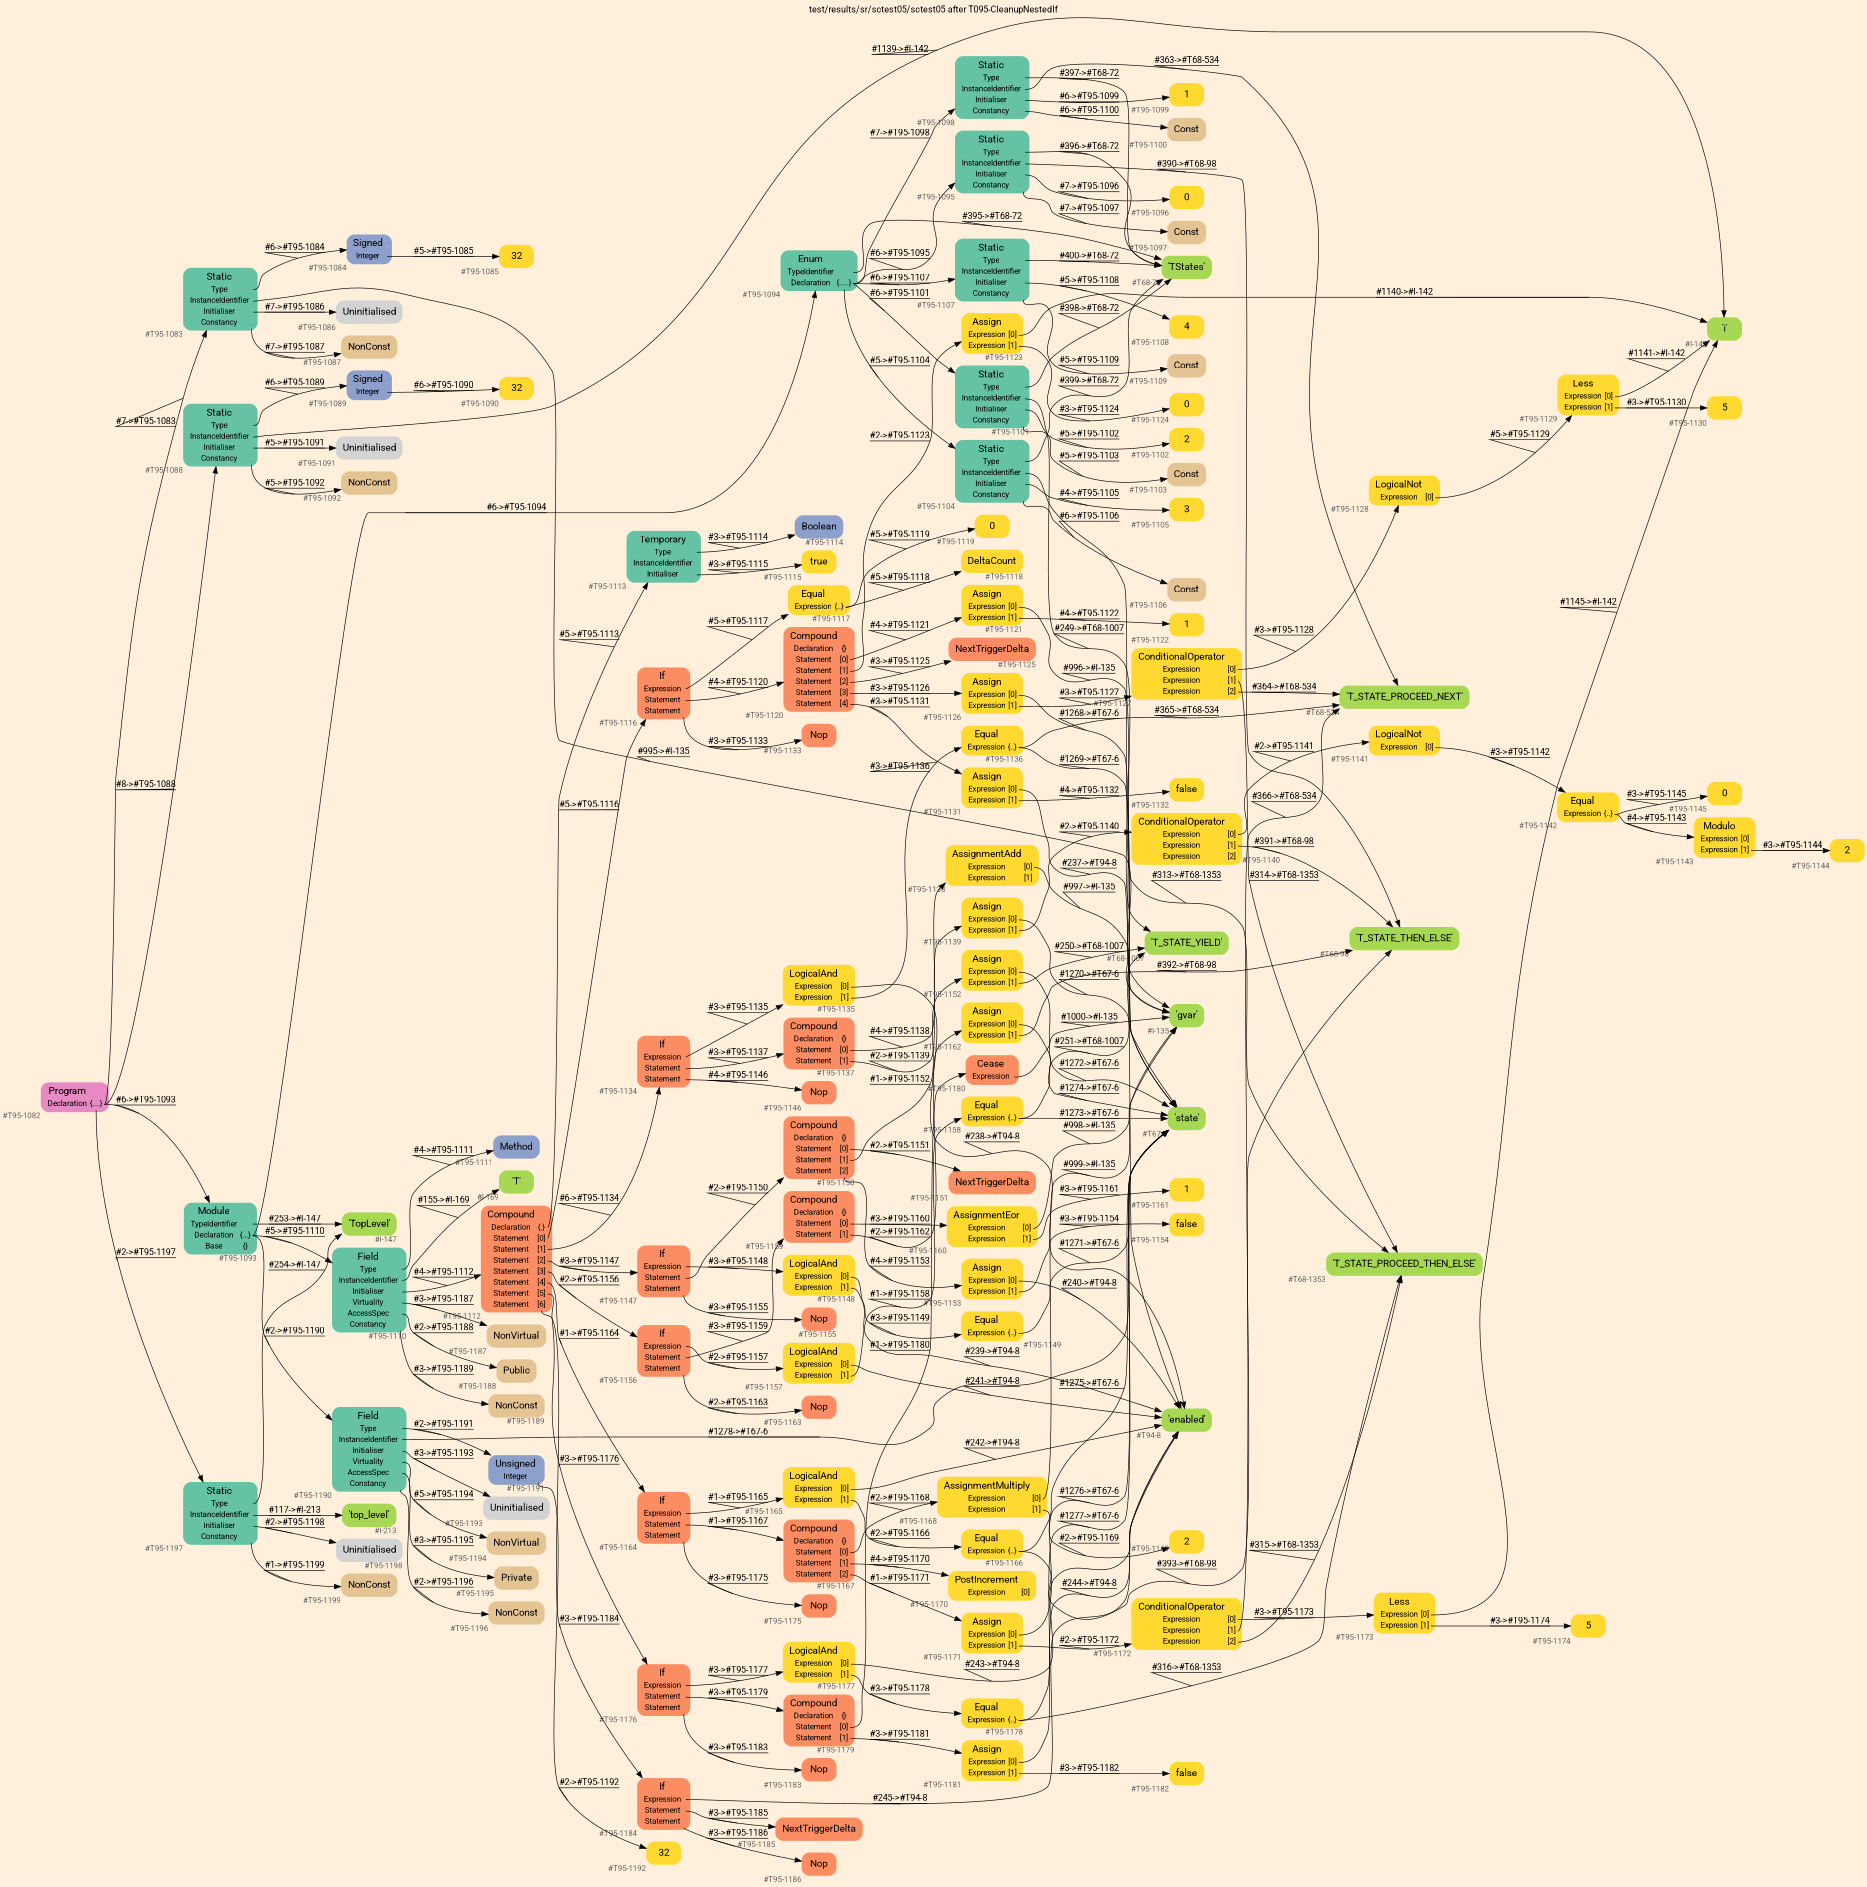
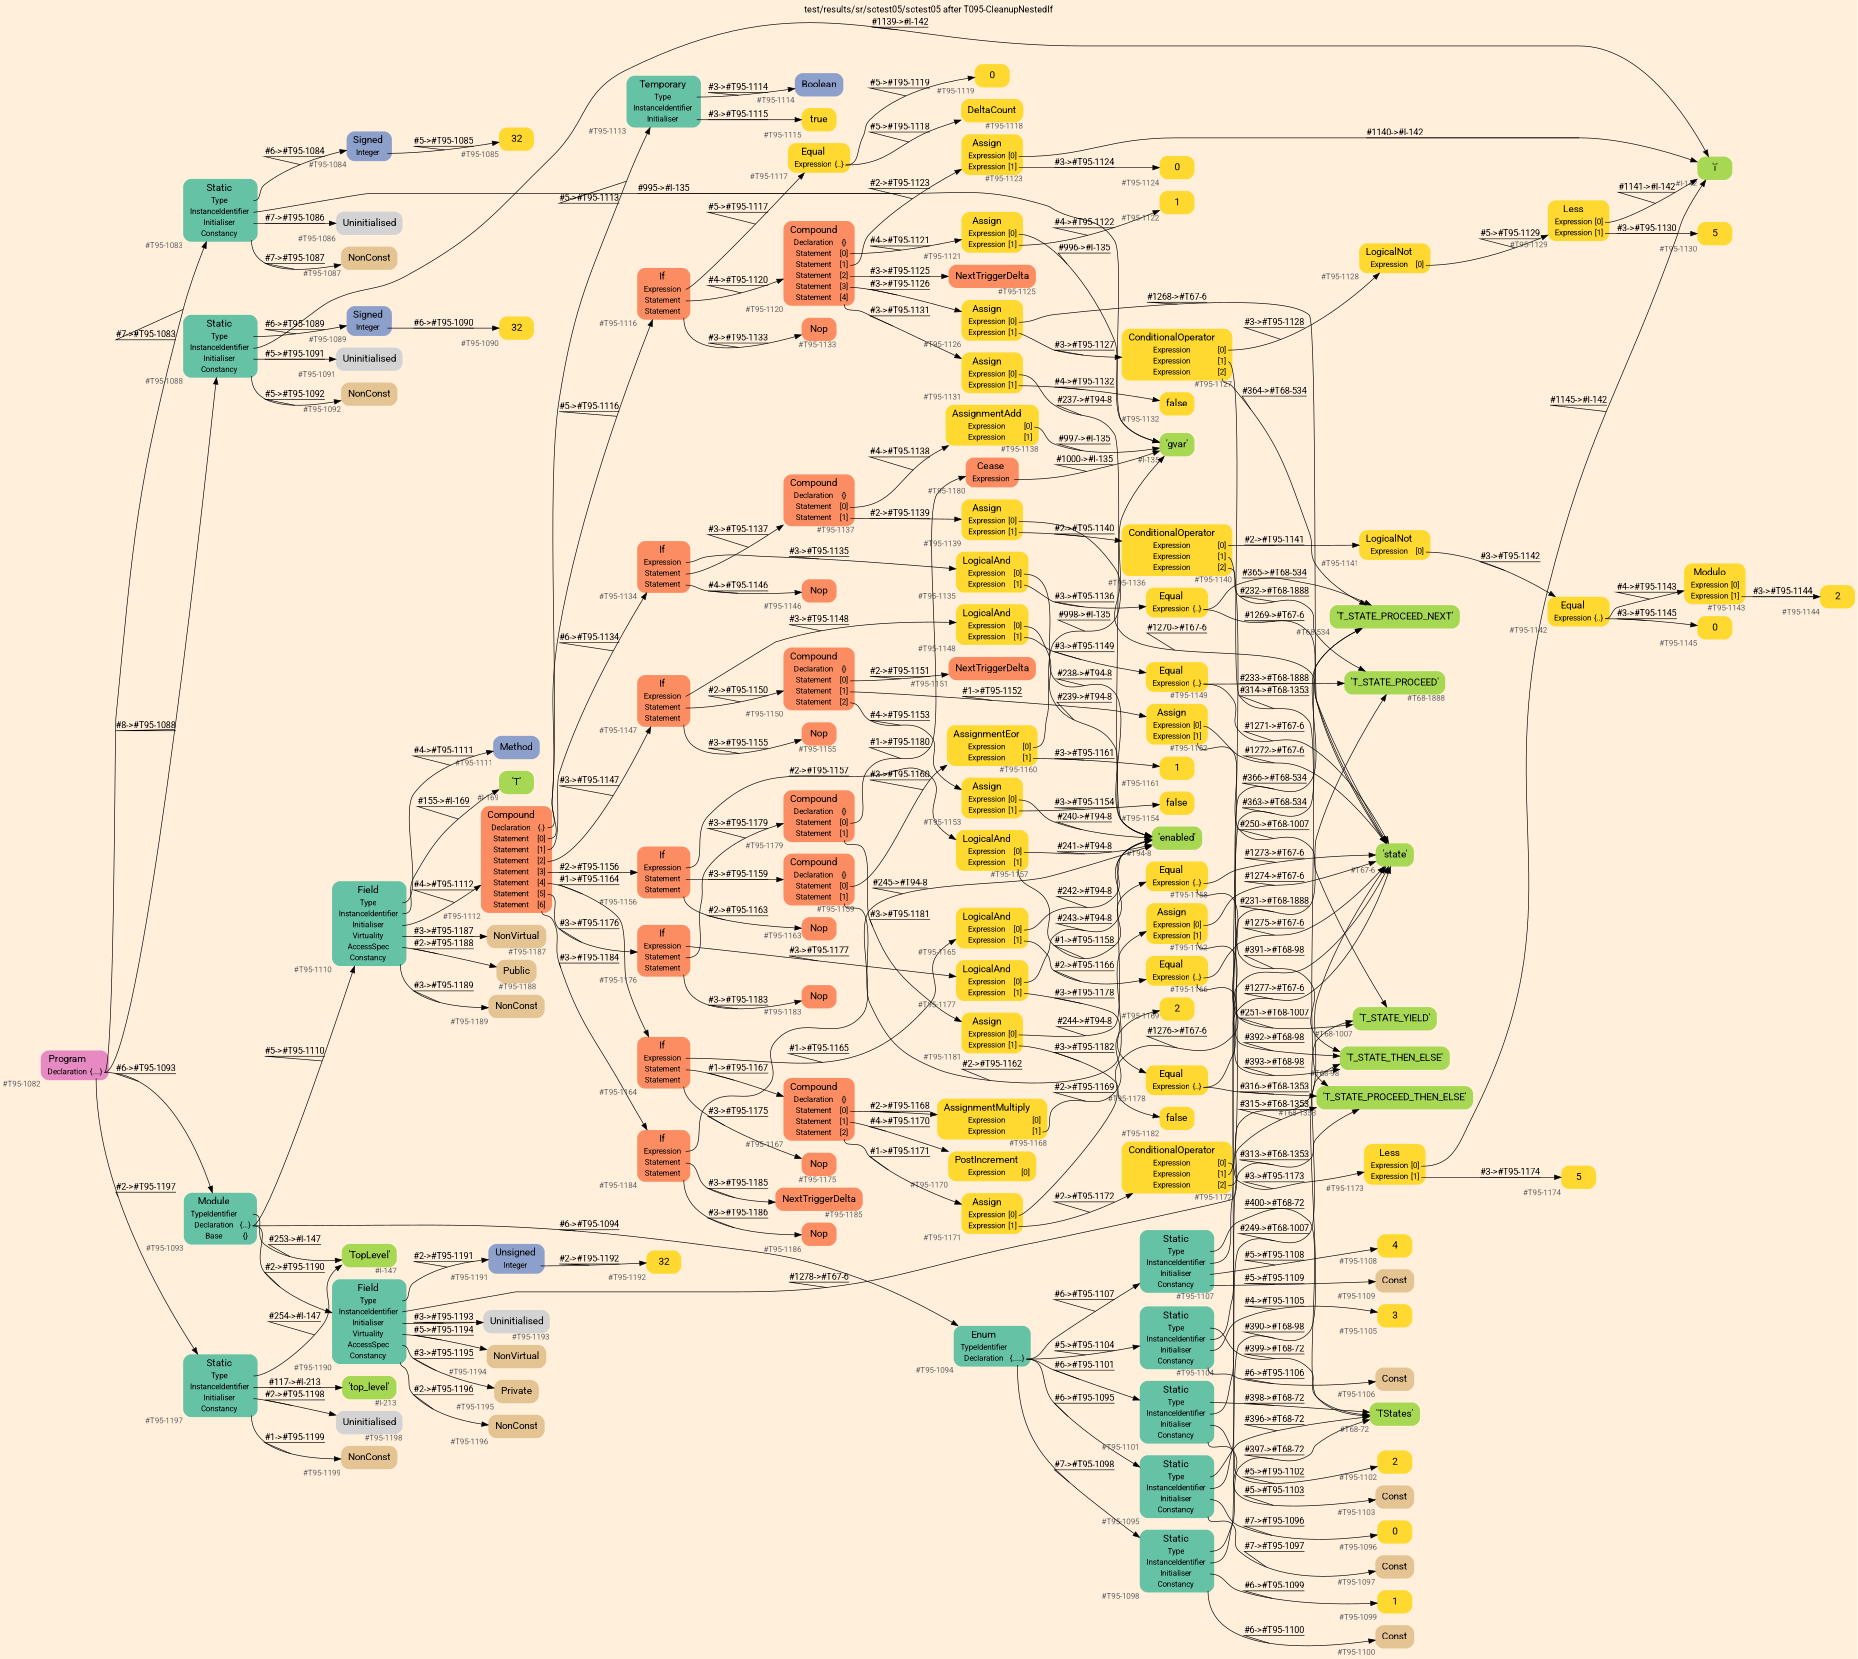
edge "Enum" -> "'TStates'": removed, label "#395->#T68-72"
node "'T_STATE_PROCEED'": added
edge "AssignmentMultiply" -> "'gvar'": removed, label "#999->#I-135"
